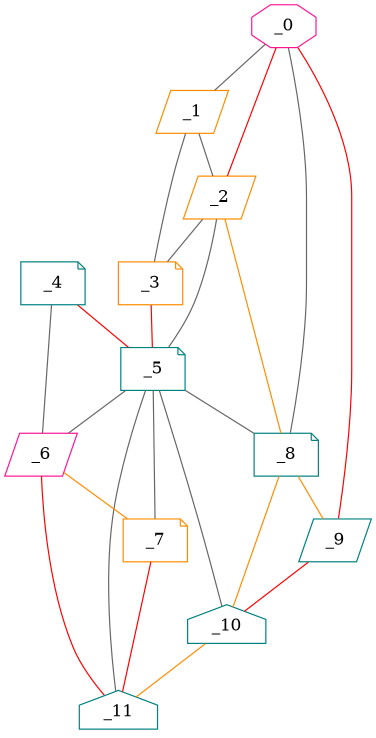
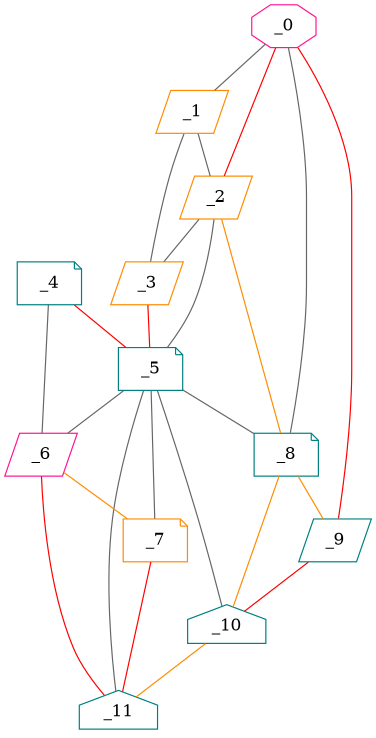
node "_3": shape note -> parallelogram
